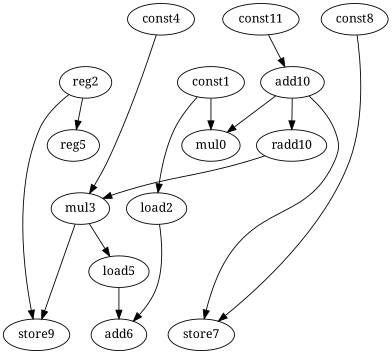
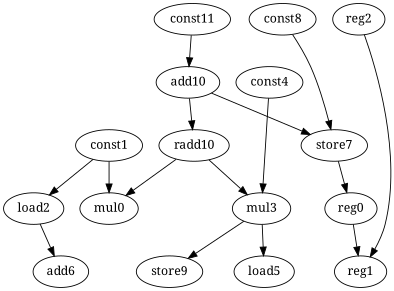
edge "add10" -> "mul0": now "radd10" -> "mul0"
node "reg5": label "reg5" -> "reg1"
edge "reg2" -> "store9": removed
node "reg0": added
edge "load5" -> "add6": removed
